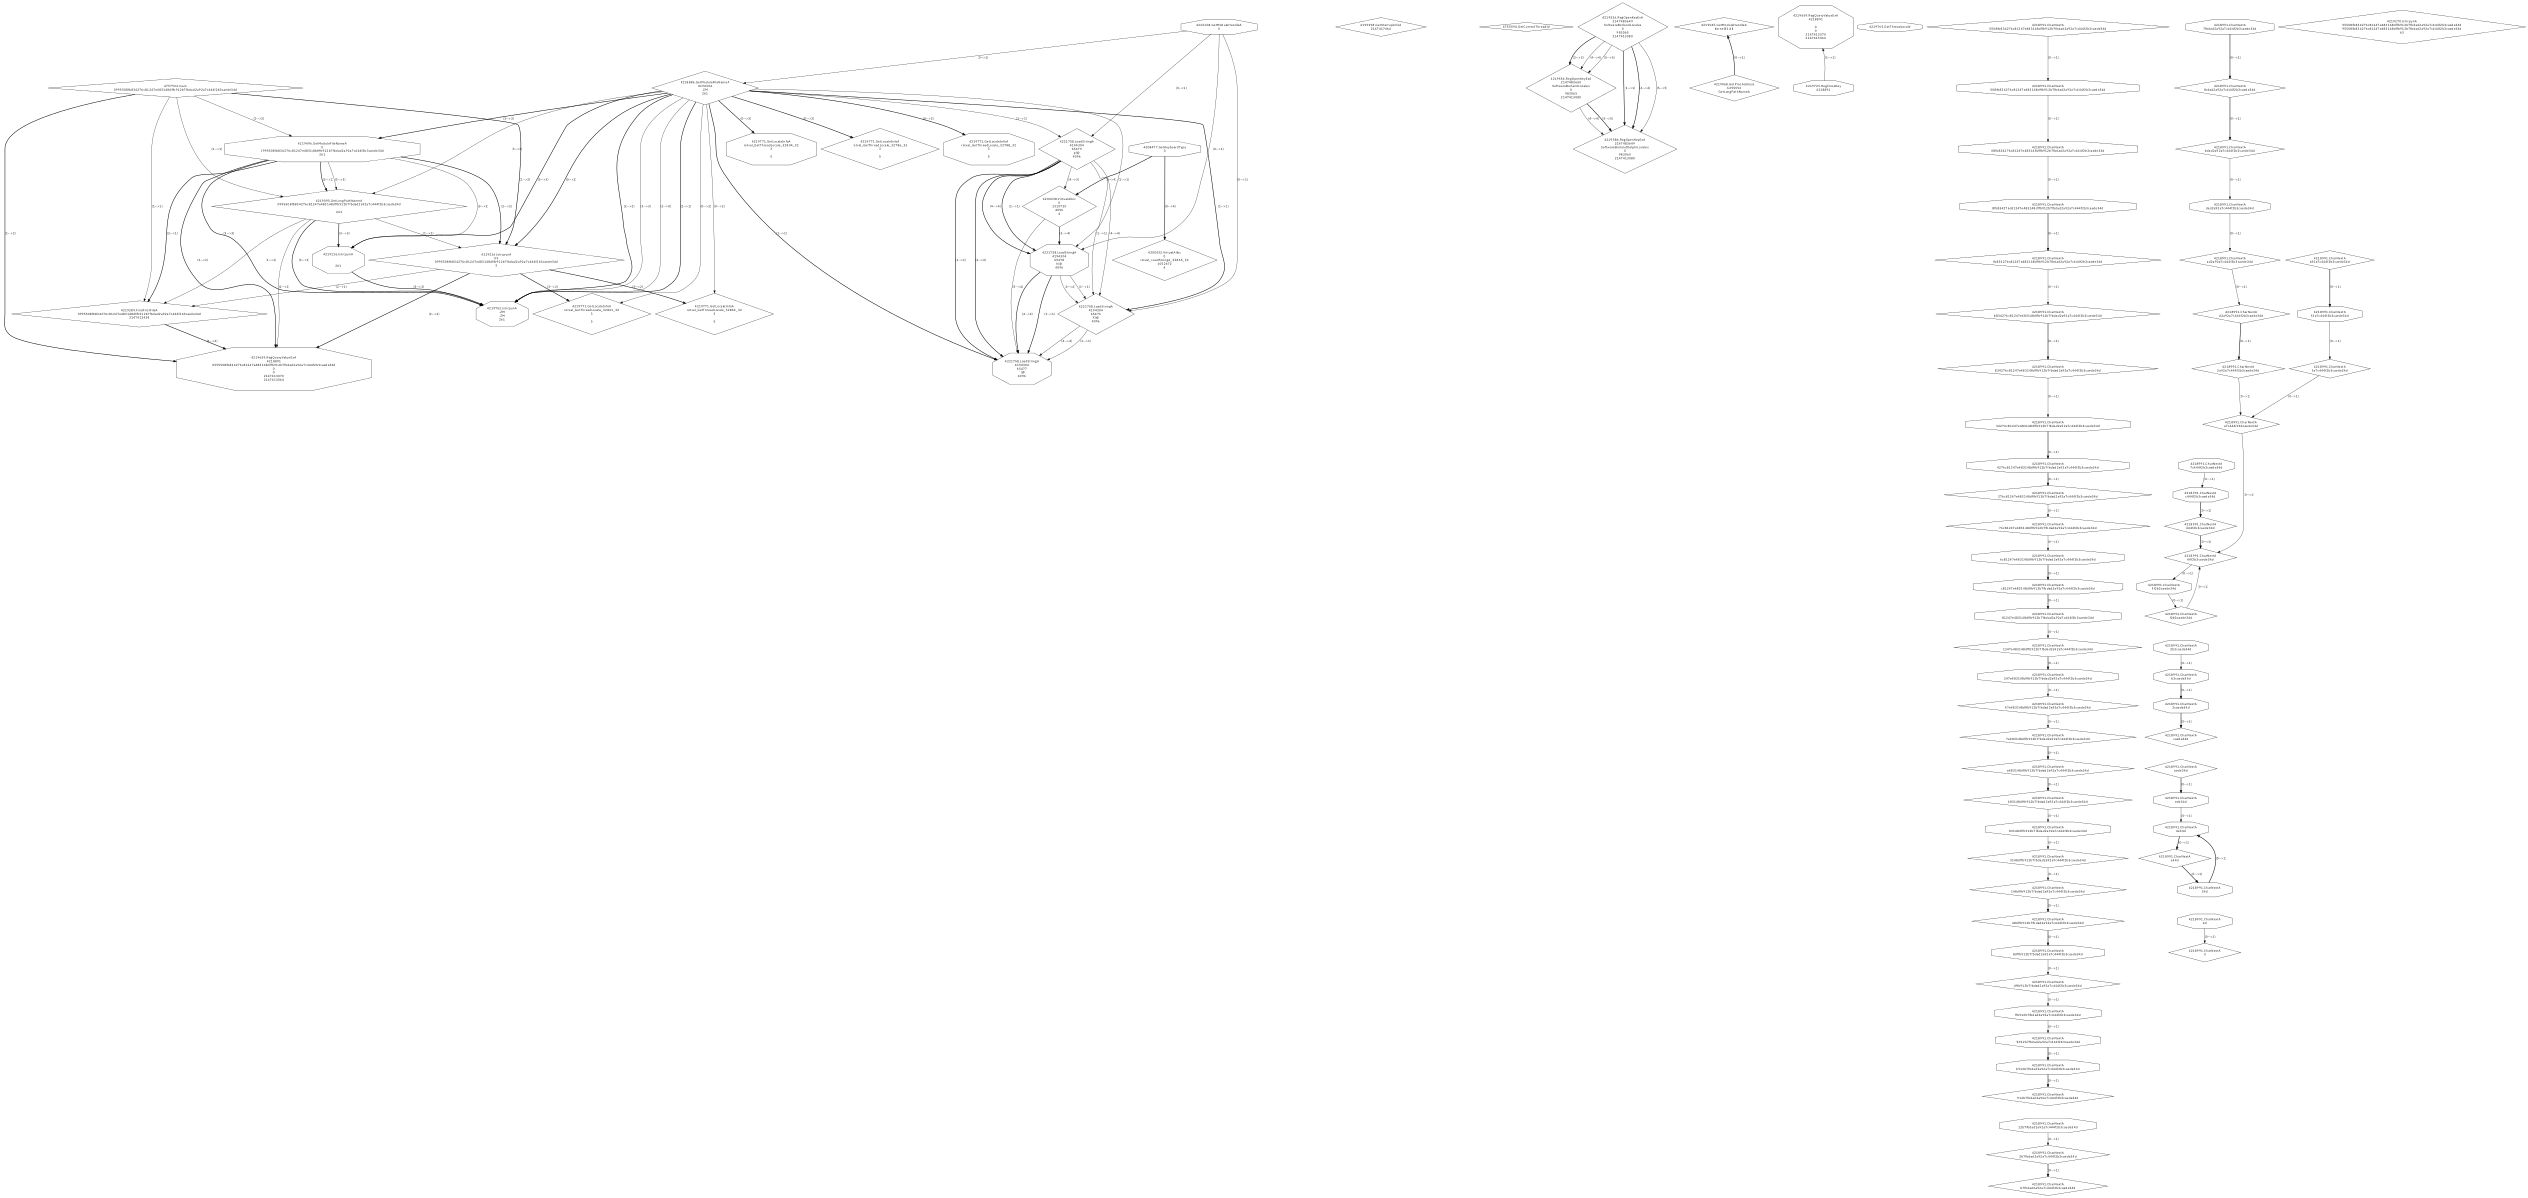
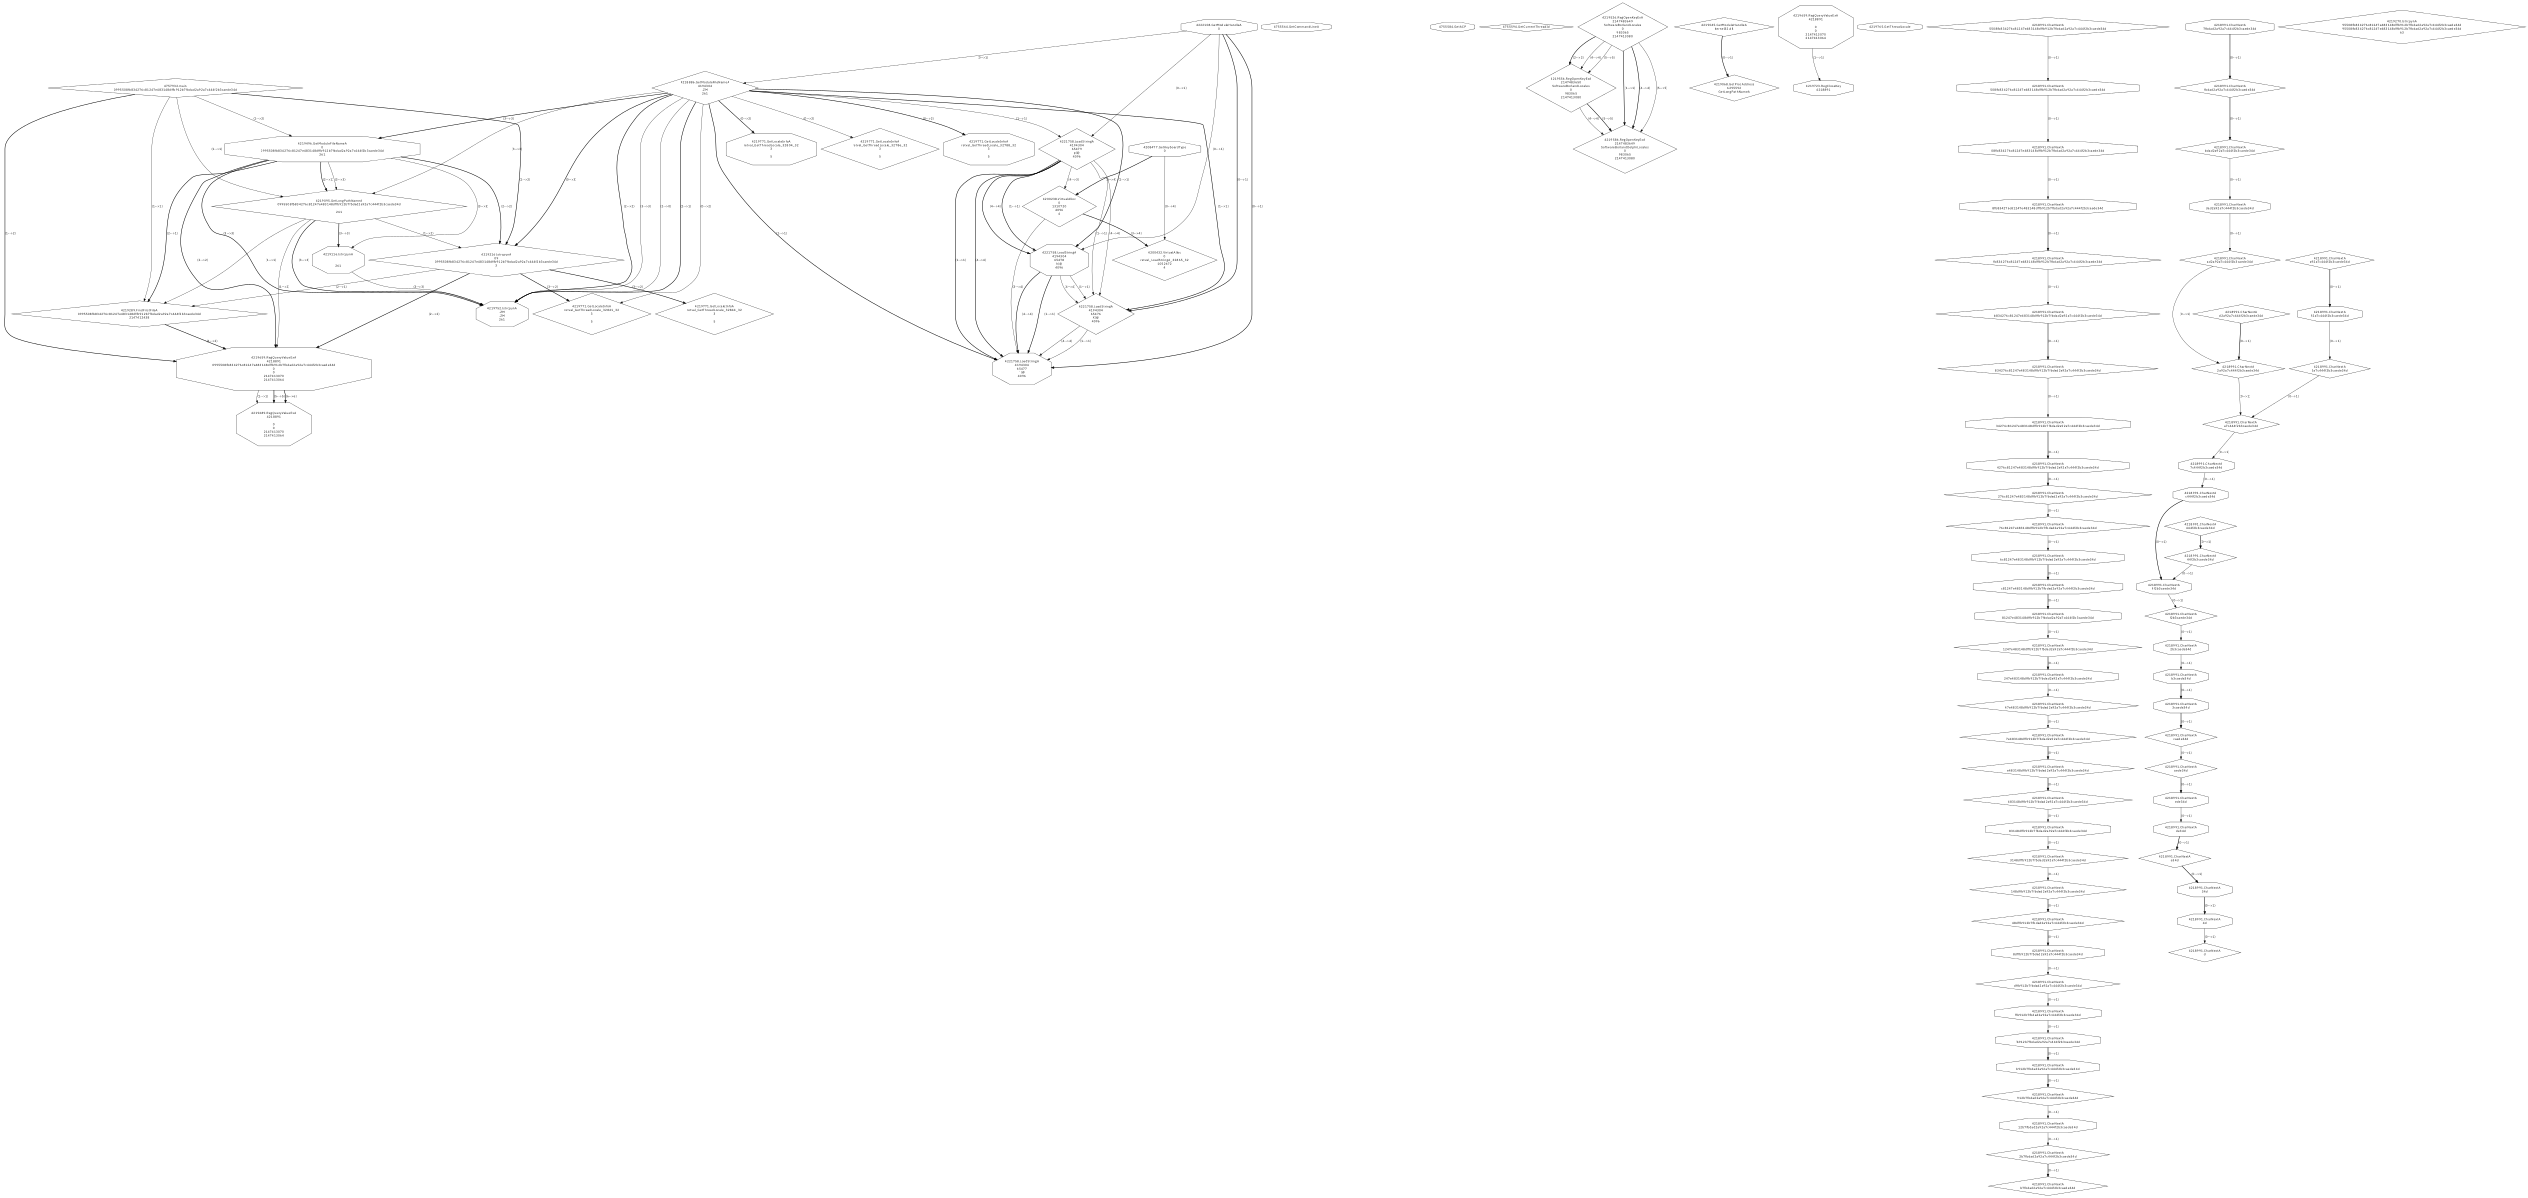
node "4755564.GetCommandLineA": added
node "4199398.GetStartupInfoA 2147417464": removed
node "4755584.GetACP": added
edge "4219068.GetProcAddress 6295592 GetLongPathNameA" -> "4219045.GetModuleHandleA kernel32.dll": reversed
edge "4219723.RegCloseKey 4218891" -> "4219659.RegQueryValueExA 4218891 0 0 2147413070 2147413064": reversed
edge "4218886.GetModuleFileNameA 4194304 .ZM 261" -> "4221758.LoadStringA 4194304 65478 h|@ 4096": style solid -> bold
edge "4218886.GetModuleFileNameA 4194304 .ZM 261" -> "4219771.GetLocaleInfoA retval_GetThreadLocale_32786_32 3 5": style bold -> solid
edge "4218886.GetModuleFileNameA 4194304 .ZM 261" -> "4219771.GetLocaleInfoA retval_GetThreadLocale_32844_32 3 5": removed, label "(0-->2)"
edge "4208477.GetKeyboardType 0" -> "4200432.VirtualAlloc 0 retval_LoadStringA_32865_32 1052672 4": style bold -> solid
edge "4218886.GetModuleFileNameA 4194304 .ZM 261" -> "4219116.lstrcpynA 261": removed, label "(3-->3)"
edge "4222108.GetModuleHandleA 0" -> "4221758.LoadStringA 4194304 65476 X|@ 4096": style solid -> bold
edge "4200238.VirtualAlloc 0 1310720 4096 4" -> "4221758.LoadStringA 4194304 65478 h|@ 4096": now "4200238.VirtualAlloc 0 1310720 4096 4" -> "4200432.VirtualAlloc 0 retval_LoadStringA_32865_32 1052672 4"
edge "4222108.GetModuleHandleA 0" -> "4221758.LoadStringA 4194304 65477 `|@ 4096": added, label "(0-->1)"
edge "4218991.CharNextA ad2a92a7c444f2b3caede34d" -> "4218991.CharNextA d2a92a7c444f2b3caede34d": now "4218991.CharNextA ad2a92a7c444f2b3caede34d" -> "4218991.CharNextA 2a92a7c444f2b3caede34d"
edge "4219116.lstrcpynA 261" -> "4219752.lstrcpynA .ZM .ZM 261": style bold -> solid
node "4219689.RegQueryValueExA 4218891 0 0 2147413070 2147413064": added
edge "4218991.CharNextA a7c444f2b3caede34d" -> "4218991.CharNextA 44f2b3caede34d": now "4218991.CharNextA a7c444f2b3caede34d" -> "4218991.CharNextA 7c444f2b3caede34d"
edge "4218991.CharNextA c444f2b3caede34d" -> "4218991.CharNextA 444f2b3caede34d": now "4218991.CharNextA c444f2b3caede34d" -> "4218991.CharNextA 4f2b3caede34d"
edge "4218991.CharNextA f2b3caede34d" -> "4218991.CharNextA 44f2b3caede34d": now "4218991.CharNextA f2b3caede34d" -> "4218991.CharNextA 2b3caede34d"
edge "4218991.CharNextA caede34d" -> "4218991.CharNextA aede34d": added, label "(0-->1)"
edge "4218991.CharNextA 34d" -> "4218991.CharNextA de34d": now "4218991.CharNextA 34d" -> "4218991.CharNextA 4d"
edge "4218991.CharNextA 912b7fbdad2a92a7c444f2b3caede34d" -> "4218991.CharNextA 12b7fbdad2a92a7c444f2b3caede34d": added, label "(0-->1)"
